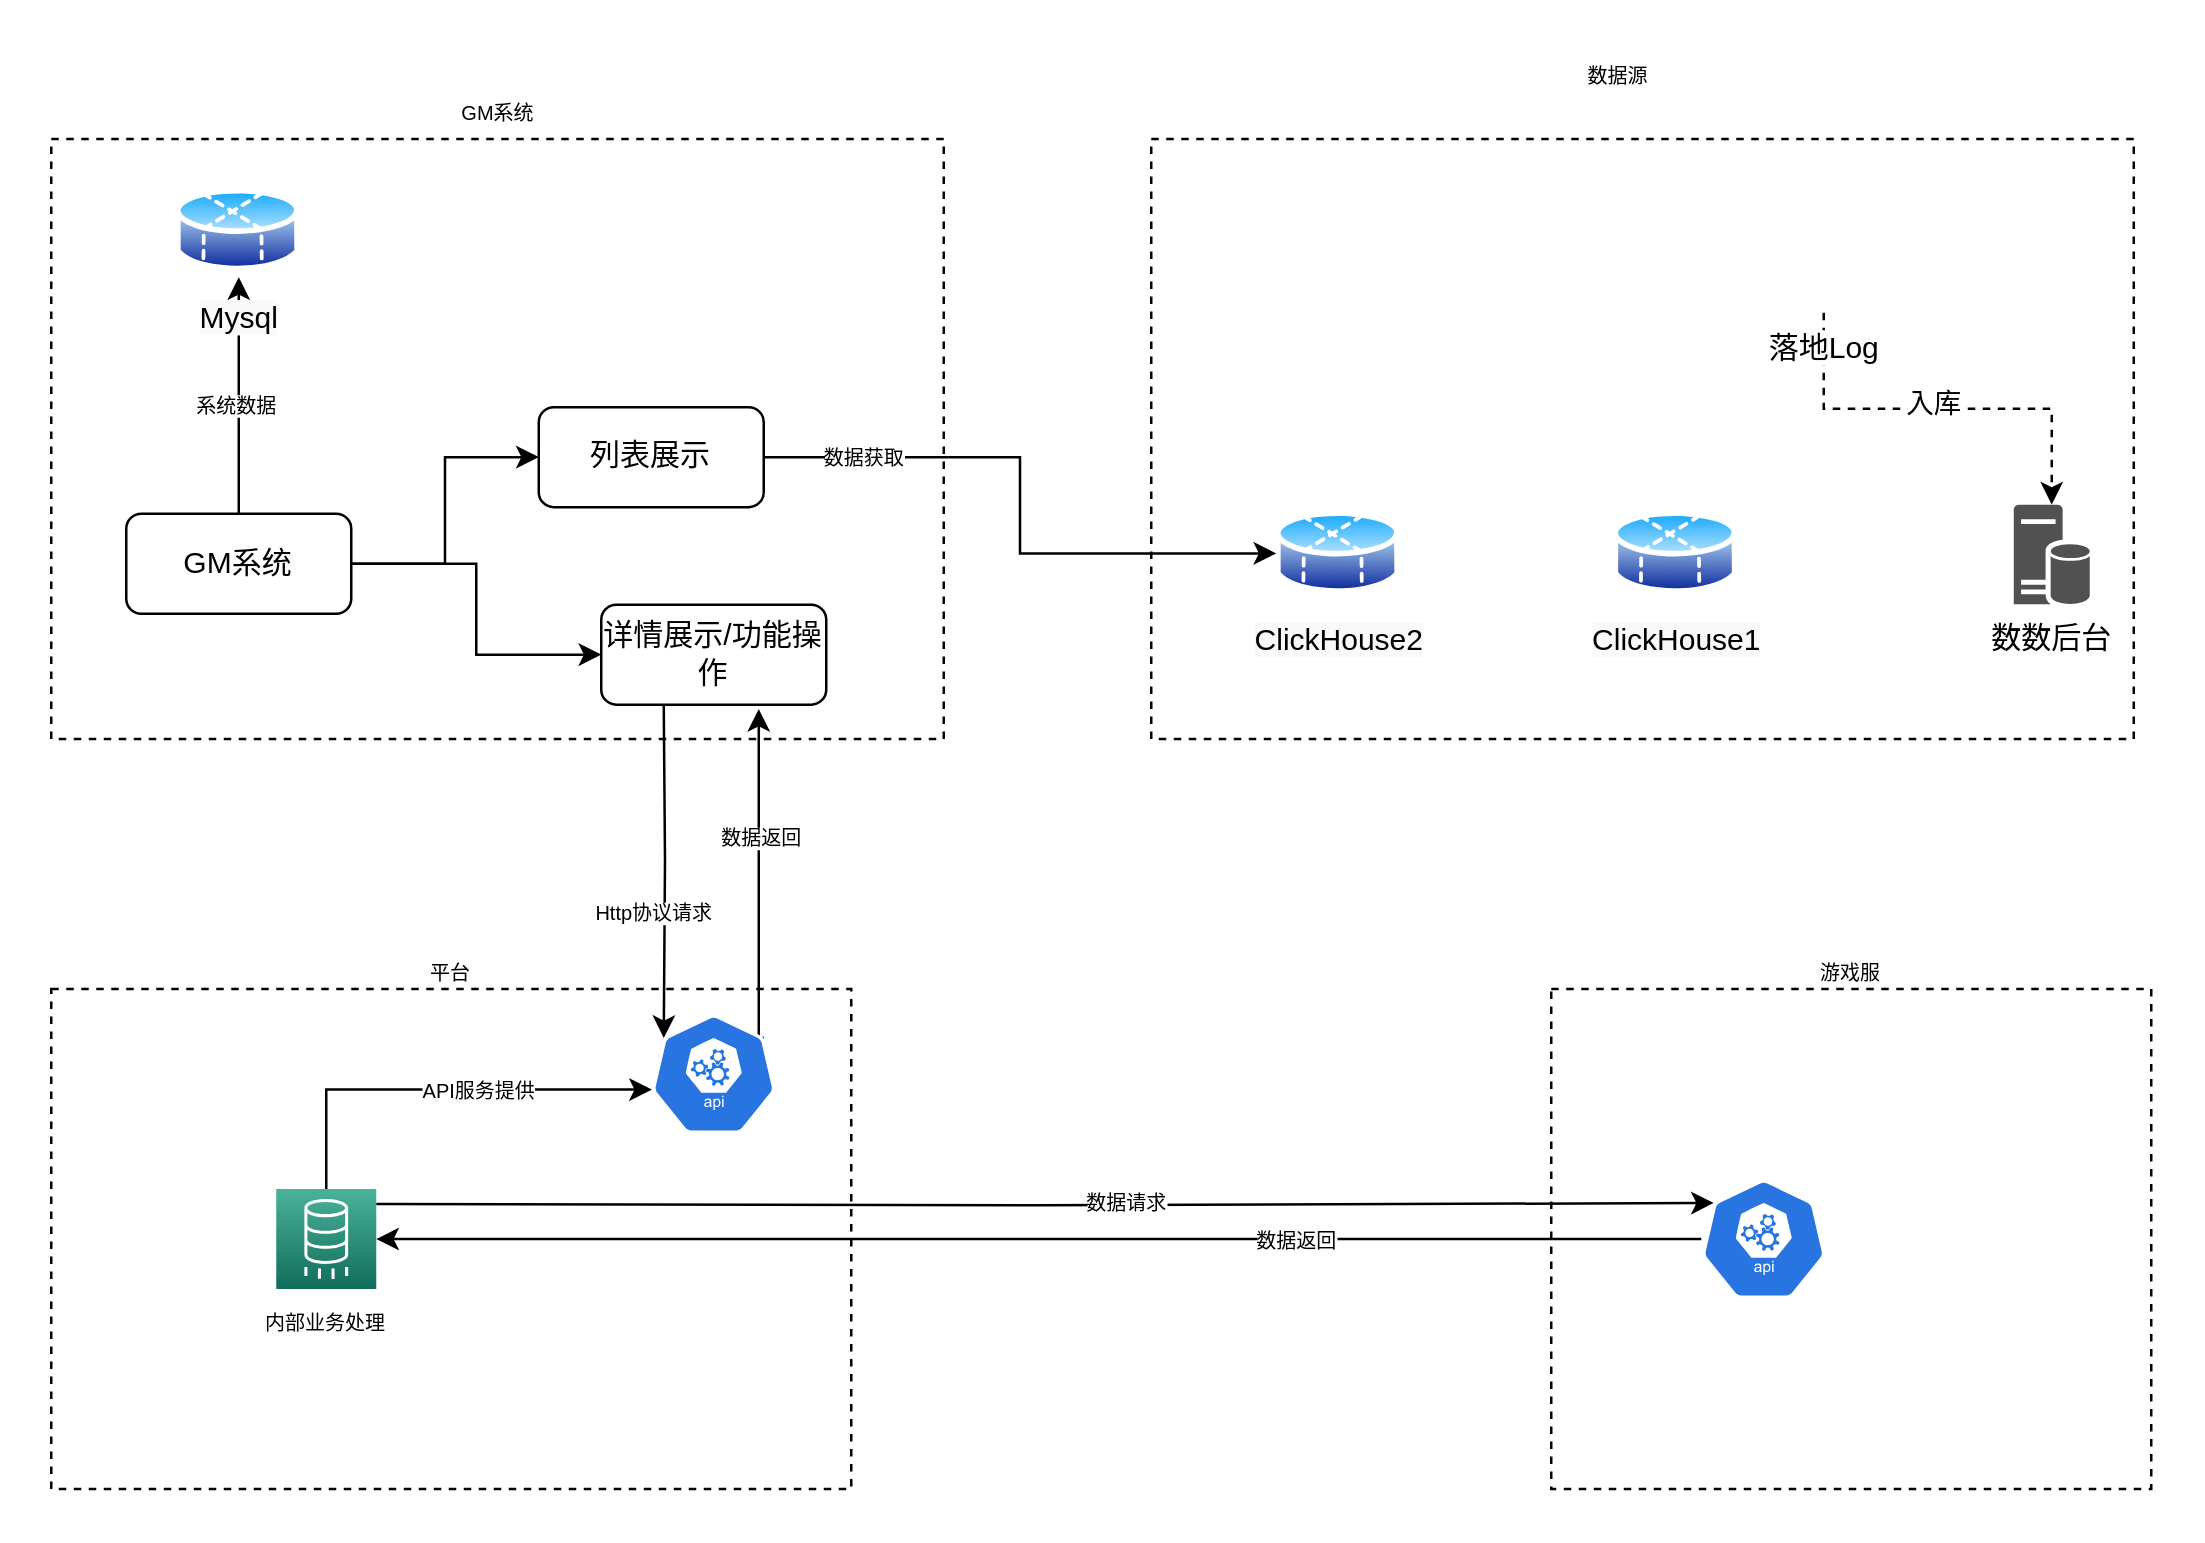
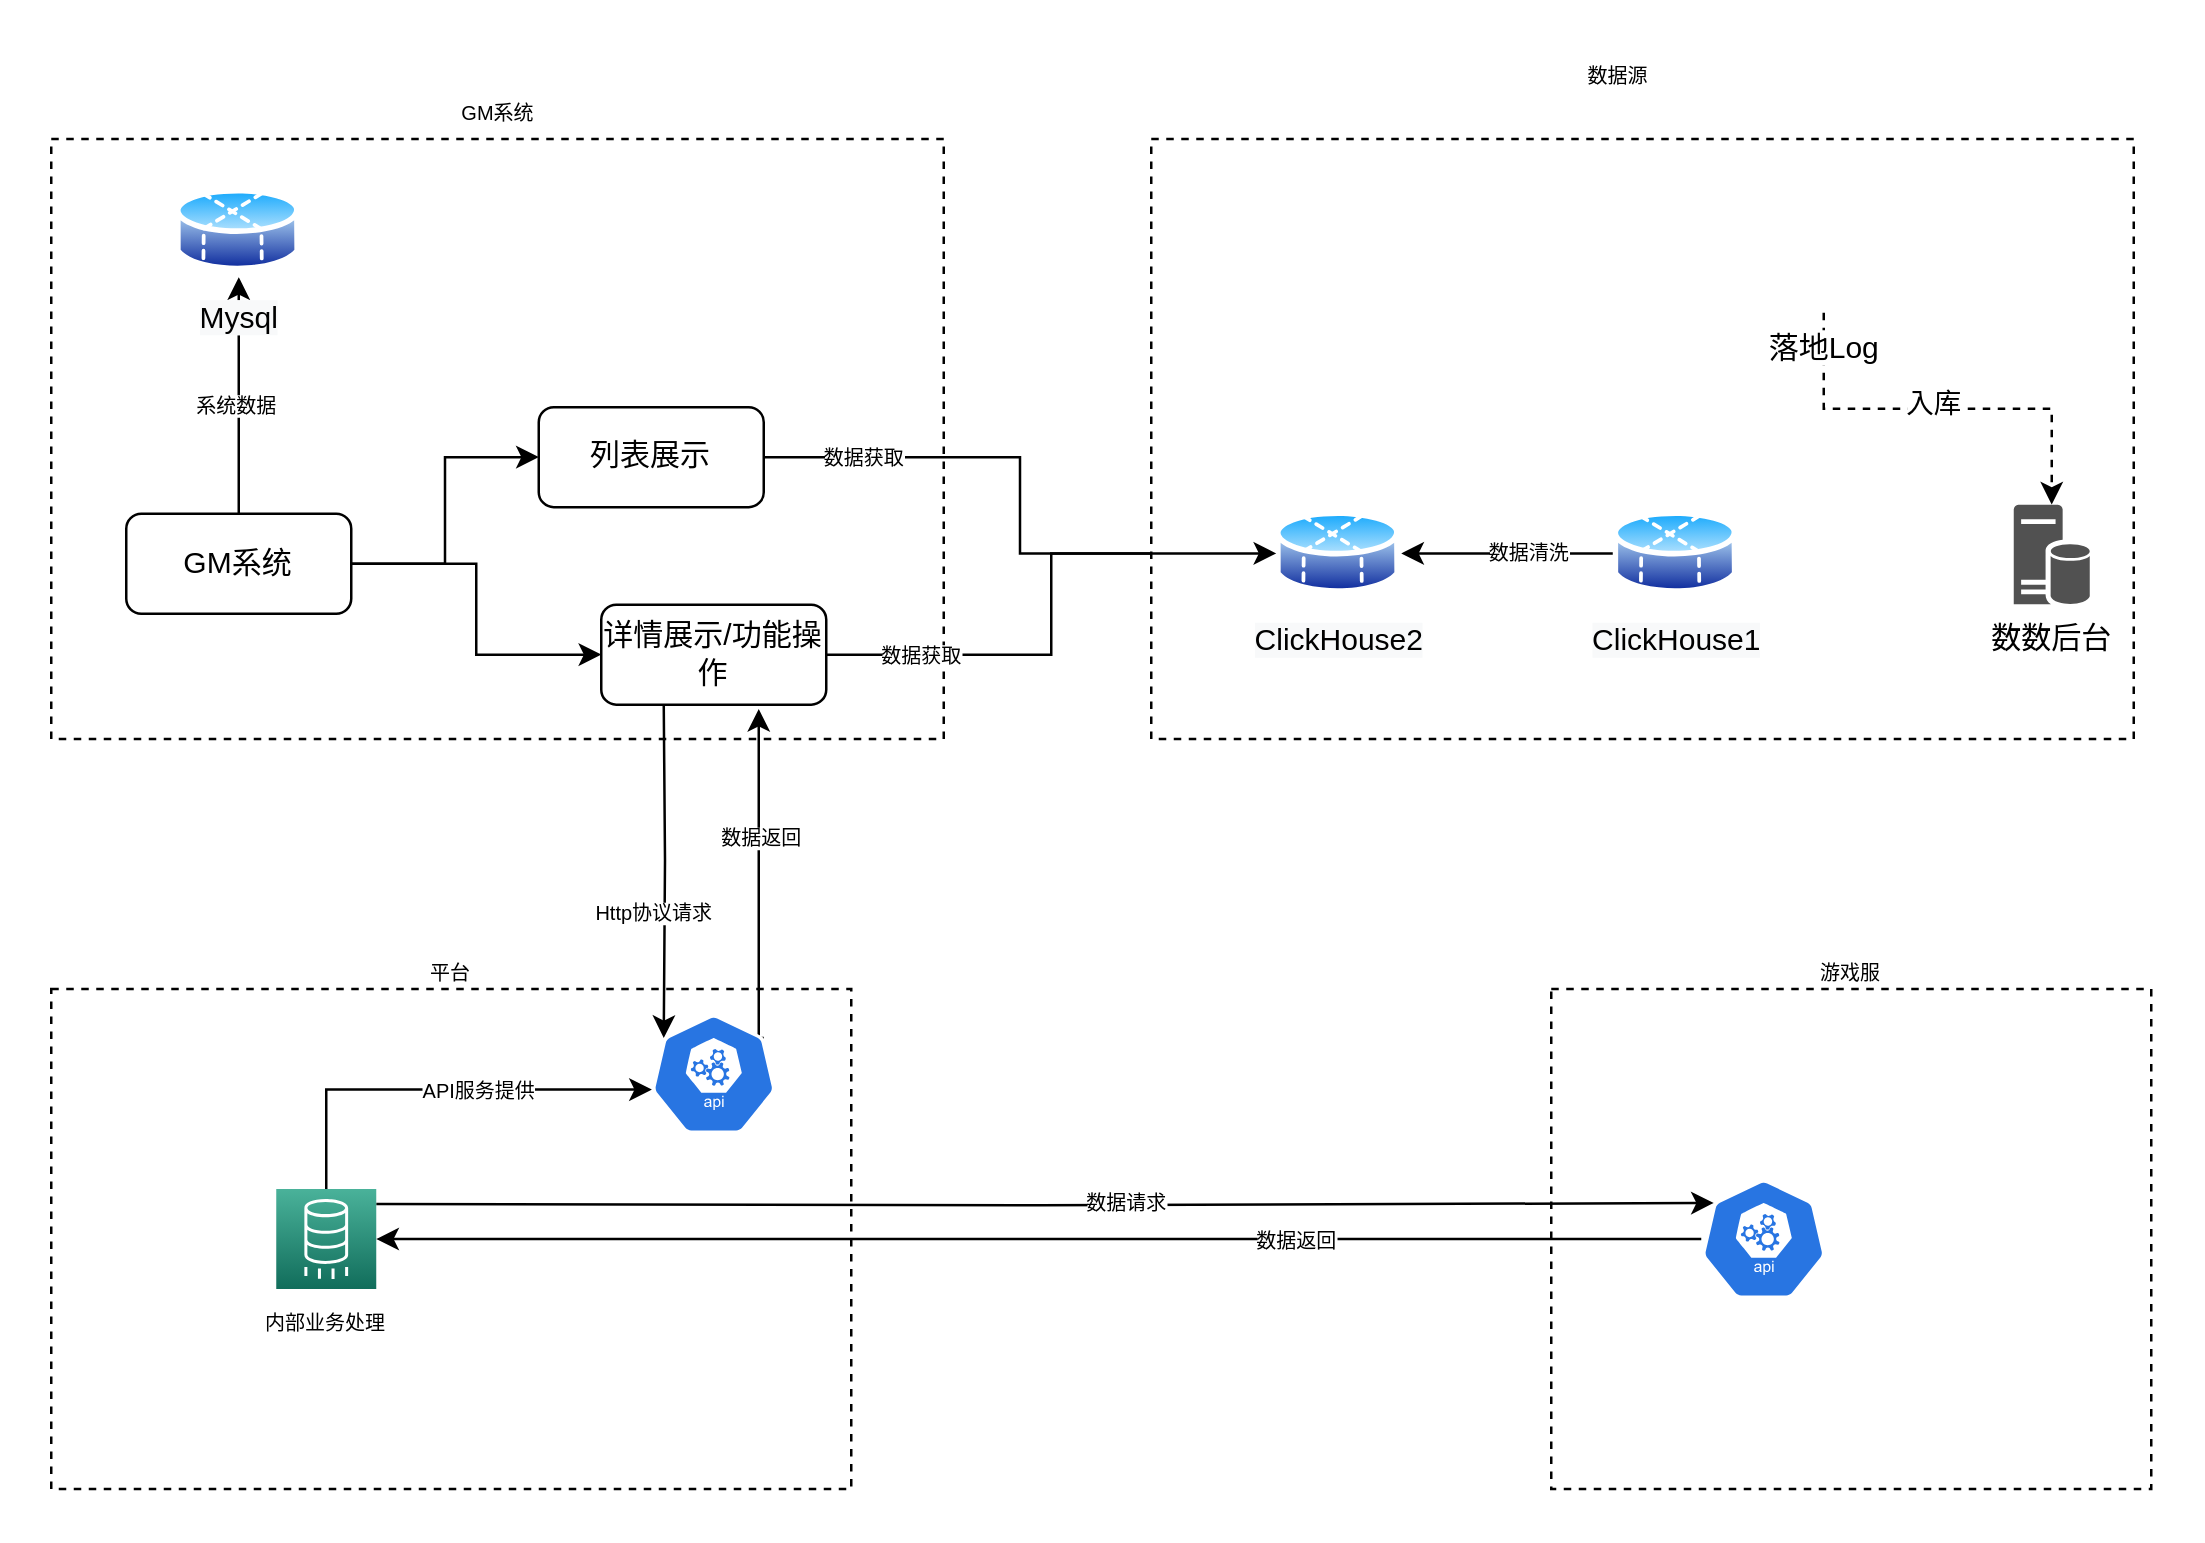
edge "ClickHouse1" -> "ClickHouse2": added, label "数据清洗"
edge "详情展示/功能操作" -> "ClickHouse2": added, label "数据获取"
